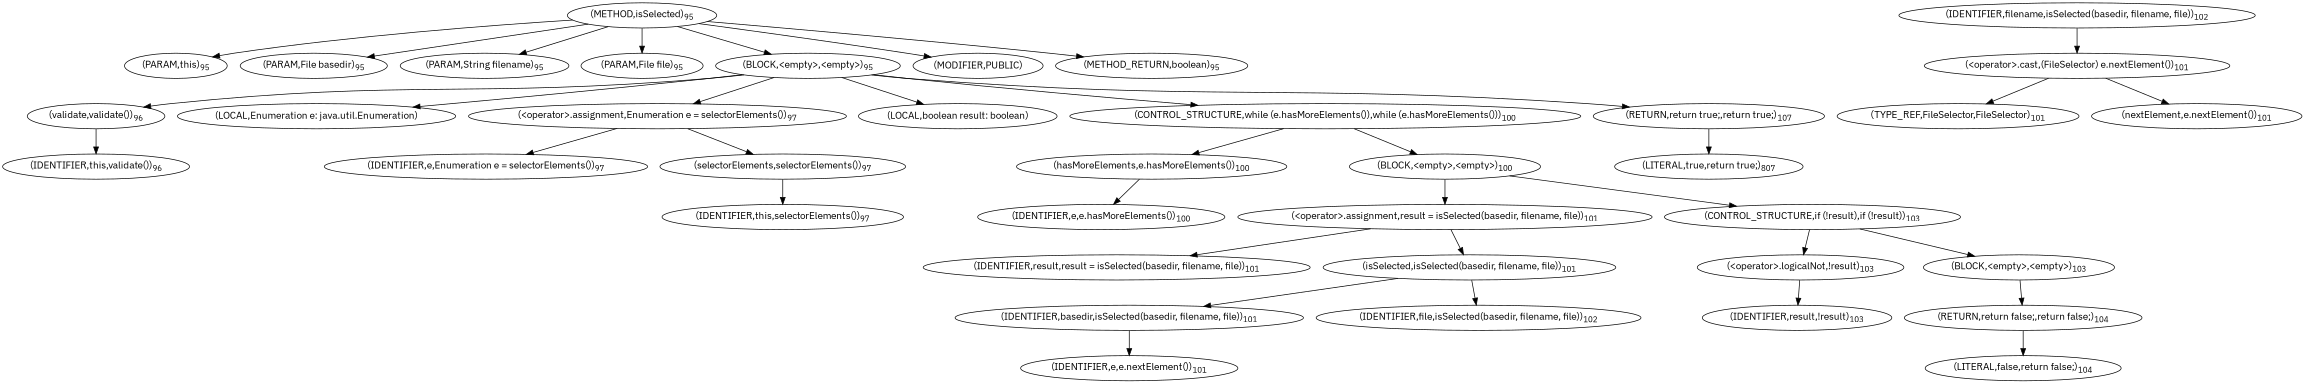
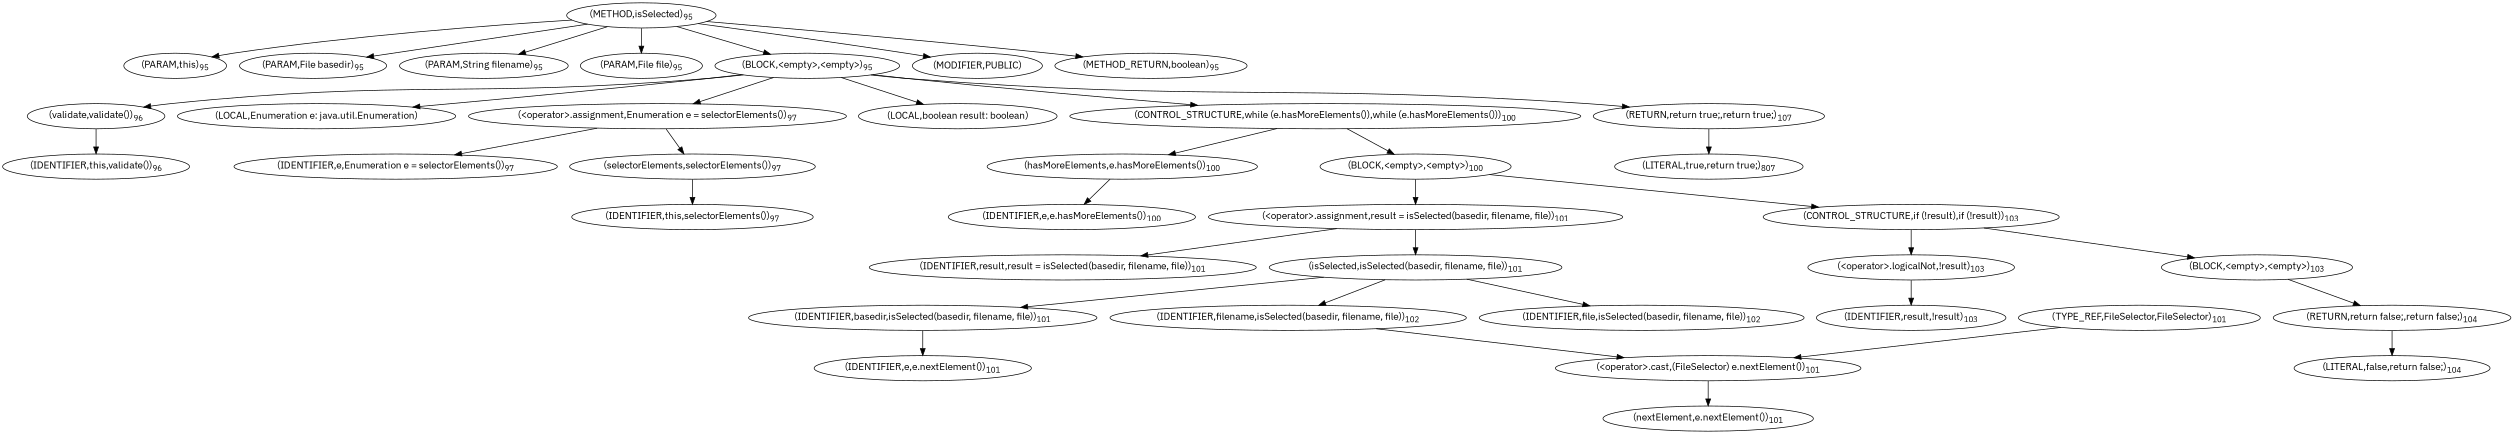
edge "(<operator>.cast,(FileSelector) e.nextElement())" -> "(TYPE_REF,FileSelector,FileSelector)": reversed
edge "(isSelected,isSelected(basedir, filename, file))" -> "(IDENTIFIER,filename,isSelected(basedir, filename, file))": added
